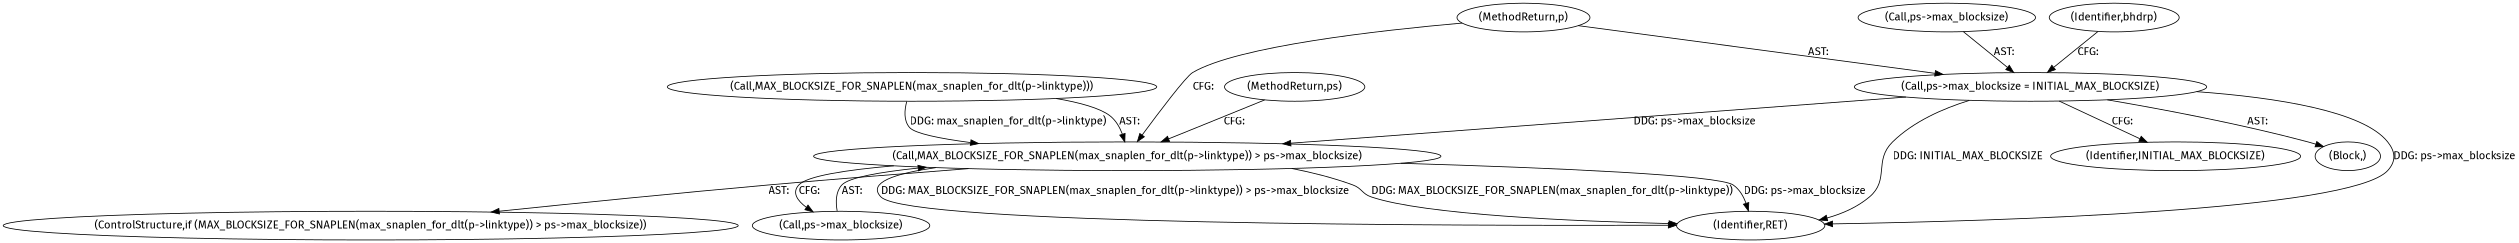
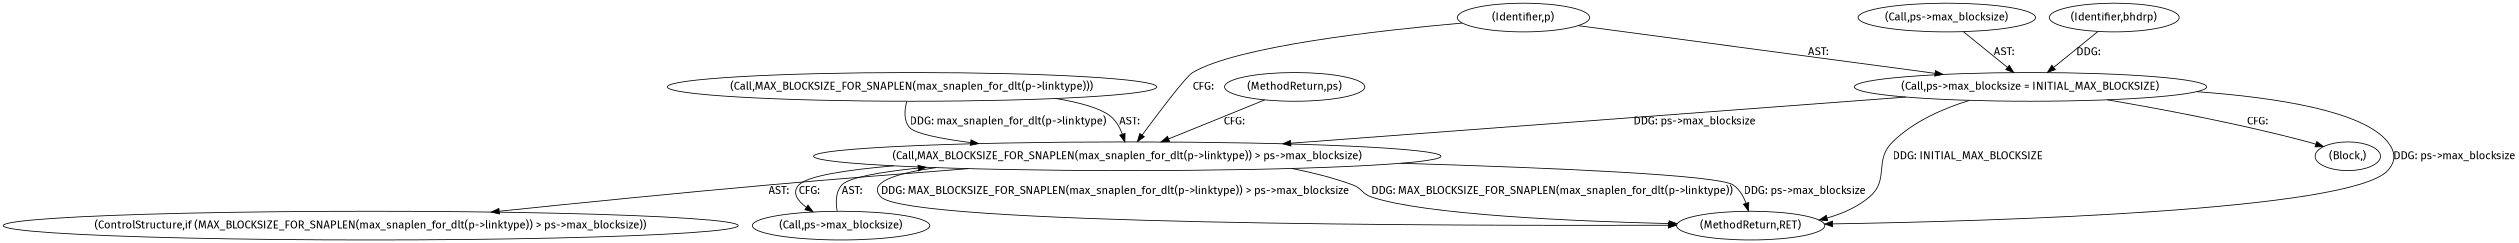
node "(MethodReturn,p)": label "(MethodReturn,p)" -> "(Identifier,p)"
edge "(Identifier,bhdrp)" -> "(Call,ps->max_blocksize = INITIAL_MAX_BLOCKSIZE)": label "CFG: " -> "DDG: "
edge "(Call,ps->max_blocksize = INITIAL_MAX_BLOCKSIZE)" -> "(Block,)": label "AST: " -> "CFG: "
node "(Identifier,INITIAL_MAX_BLOCKSIZE)": removed
node "(Identifier,RET)": label "(Identifier,RET)" -> "(MethodReturn,RET)"
